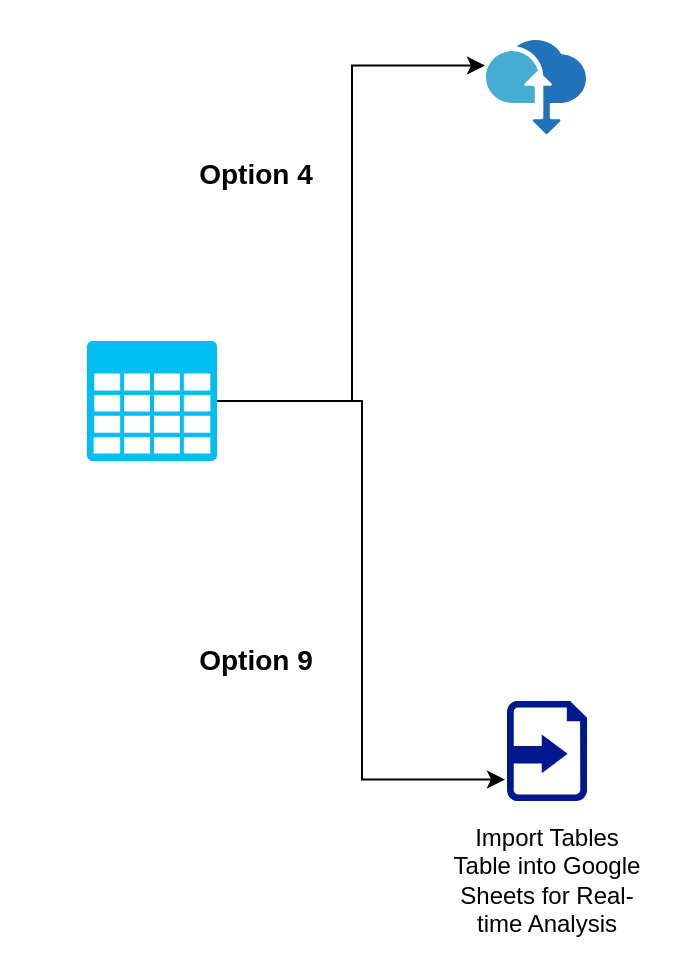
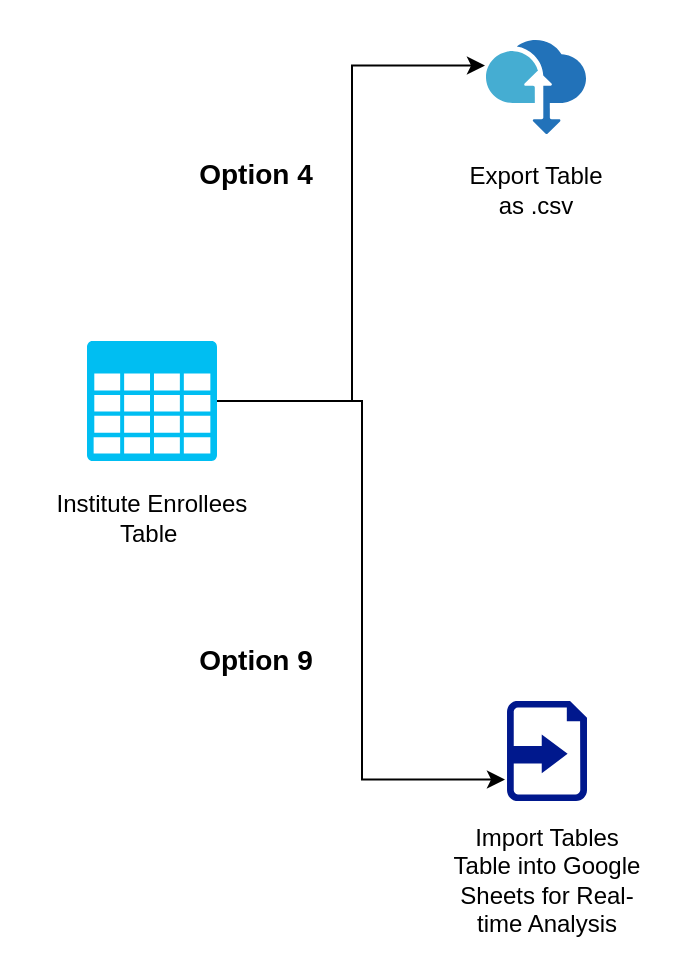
node "Export Table as .csv": added
node "Institute Enrollees Table": added
